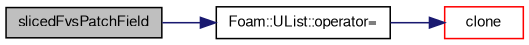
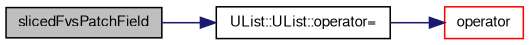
node "Foam::UList::operator=": label "Foam::UList::operator=" -> "UList::UList::operator="
node "clone": label "clone" -> "operator"
